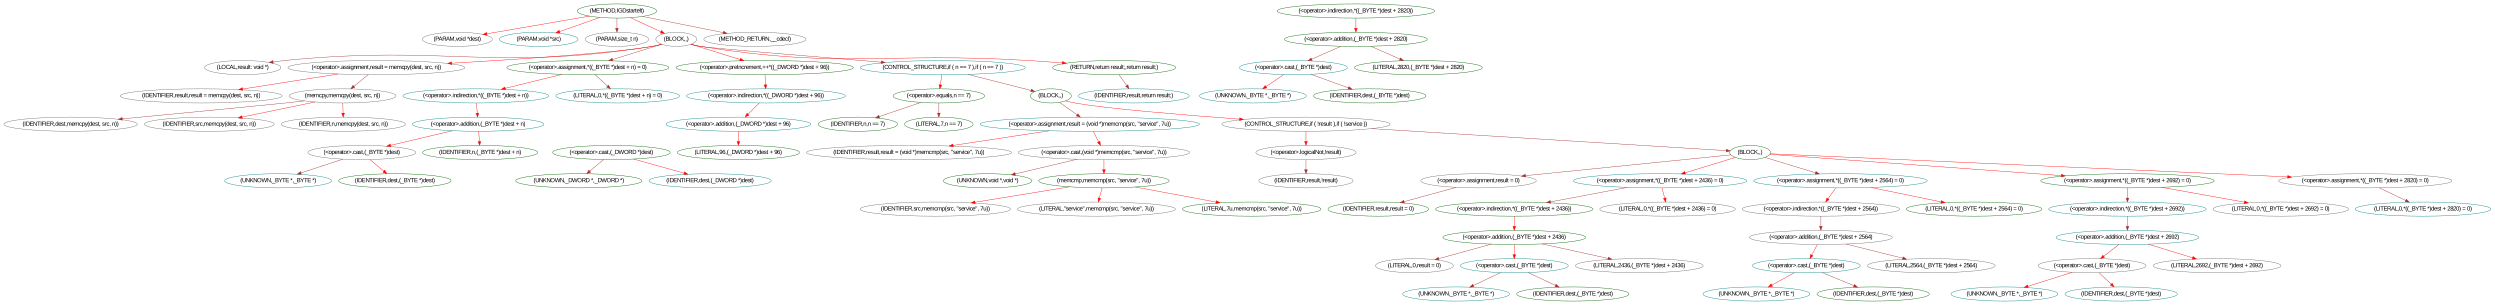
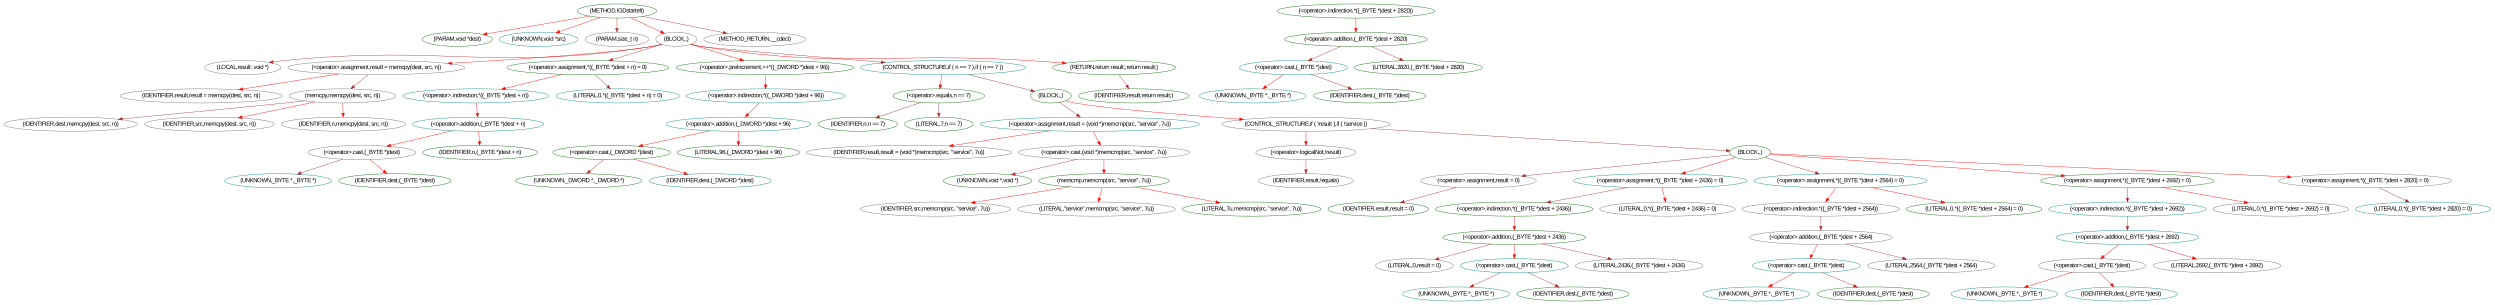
node "(PARAM,void *dest)": color gray40 -> darkgreen
node "(PARAM,void *src)": label "(PARAM,void *src)" -> "(UNKNOWN,void *src)"
node "(IDENTIFIER,result,return result;)": color teal -> darkgreen
edge "(<operator>.addition,(_DWORD *)dest + 96)" -> "(<operator>.cast,(_DWORD *)dest)": added
node "(IDENTIFIER,result,!result)": label "(IDENTIFIER,result,!result)" -> "(IDENTIFIER,result,!equals)"
